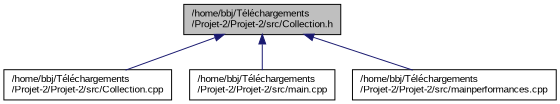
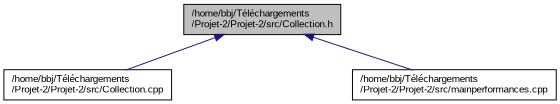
node "/home/bbj/Téléchargements /Projet-2/Projet-2/src/main.cpp": removed
